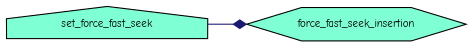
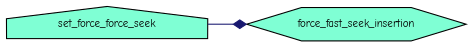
node "set_force_fast_seek": label "set_force_fast_seek" -> "set_force_force_seek"
